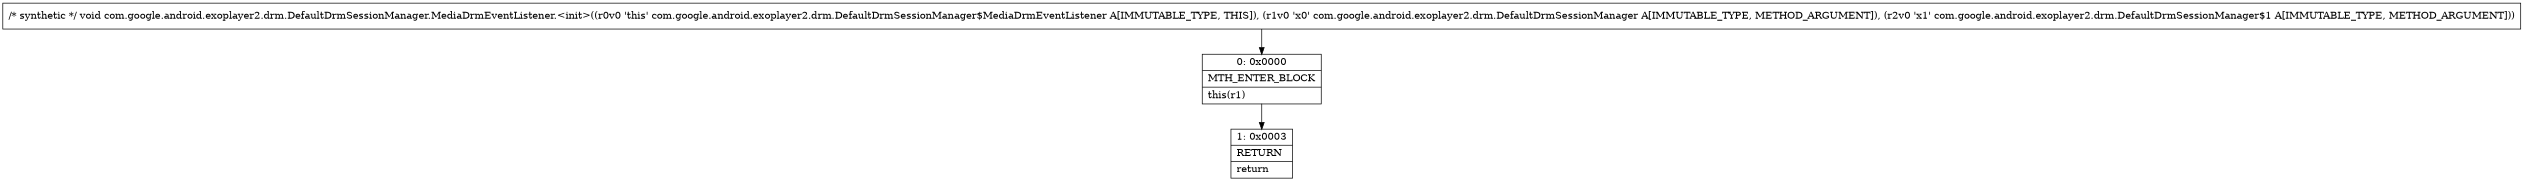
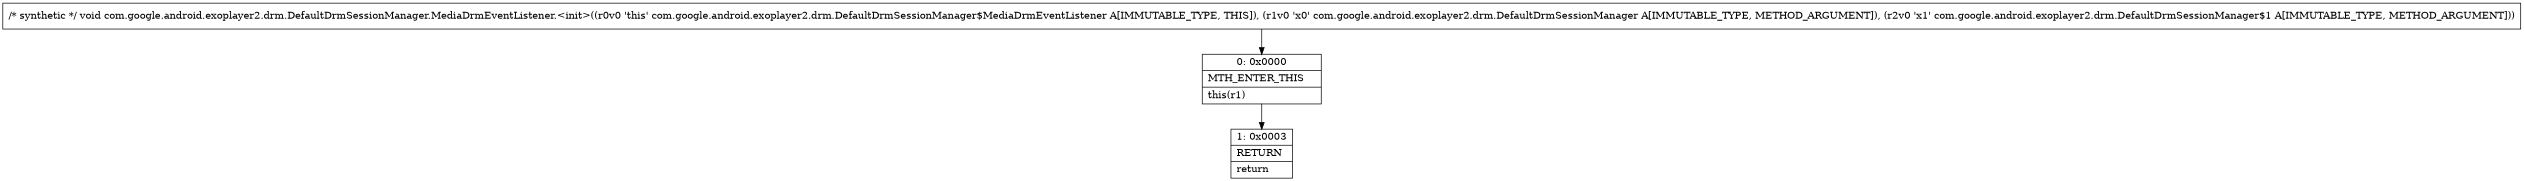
node "0: 0x0000": text "MTH_ENTER_BLOCK" -> "MTH_ENTER_THIS"
